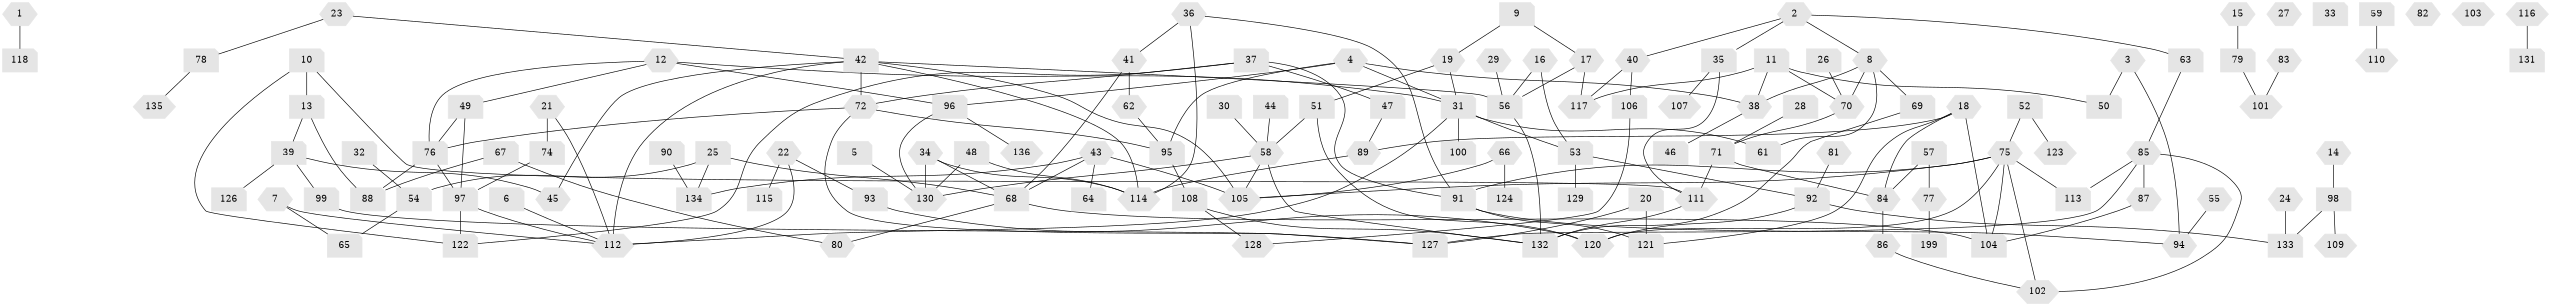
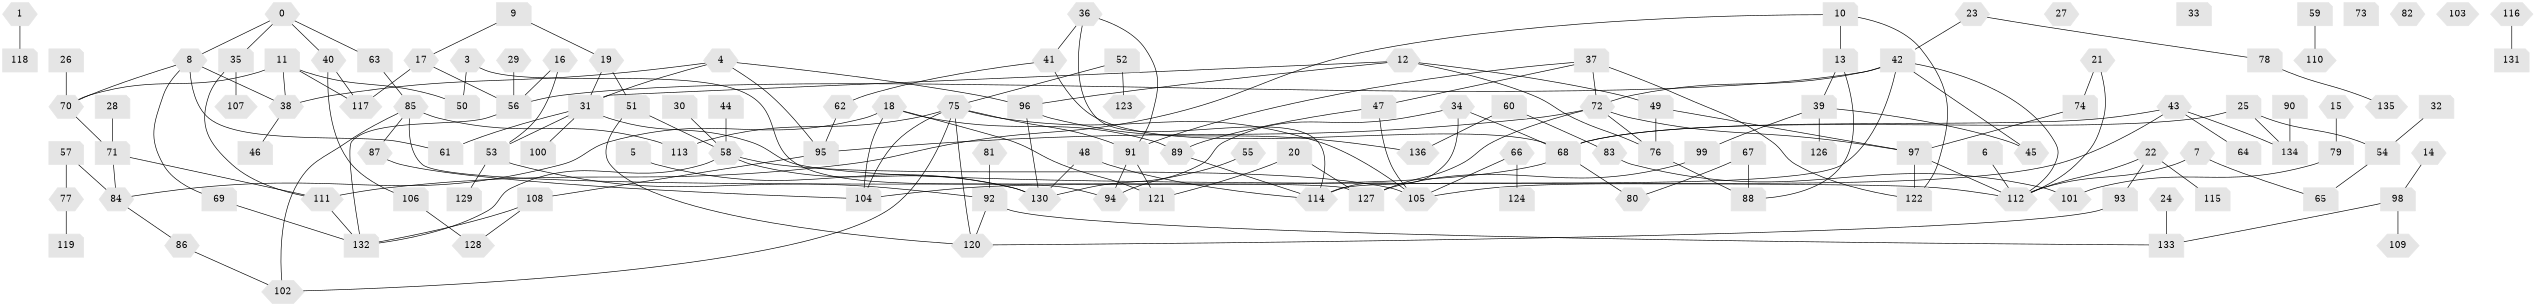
node "2": label "2" -> "0"
node "73": added
edge "42" -- "105": now "47" -- "105"
node "60": added
edge "76" -- "97": now "72" -- "97"
node "199": label "199" -> "119"
